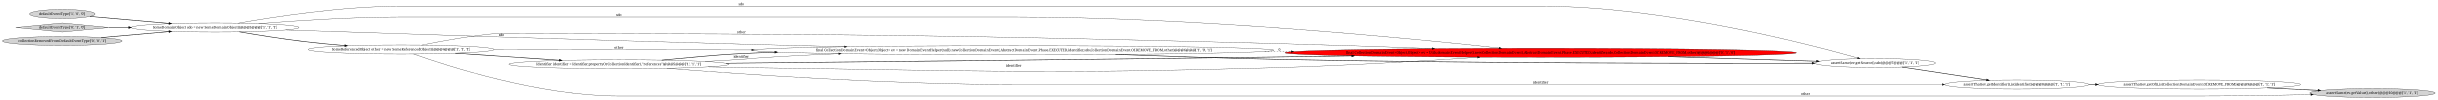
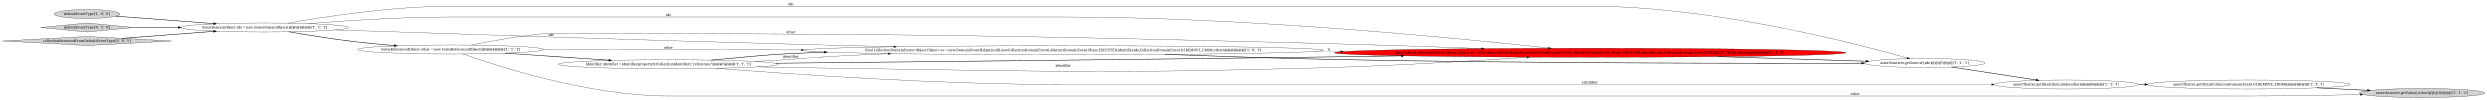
node "collectionRemovedFromDefaultEventType['0', '0', '1']": shape ellipse -> diamond
